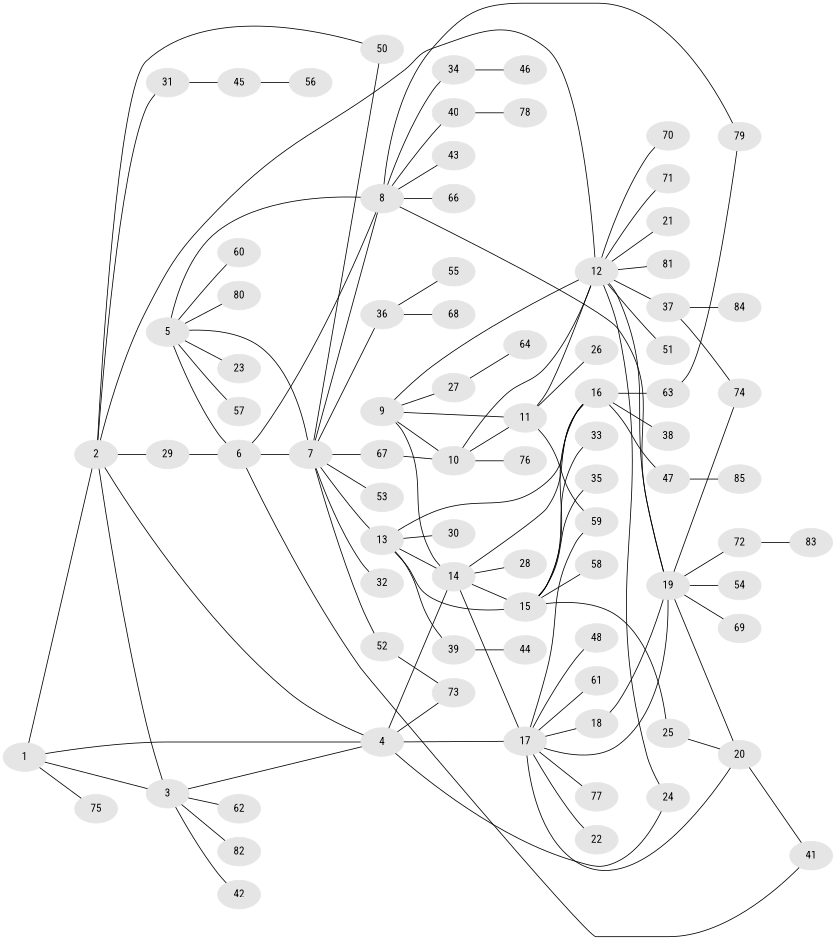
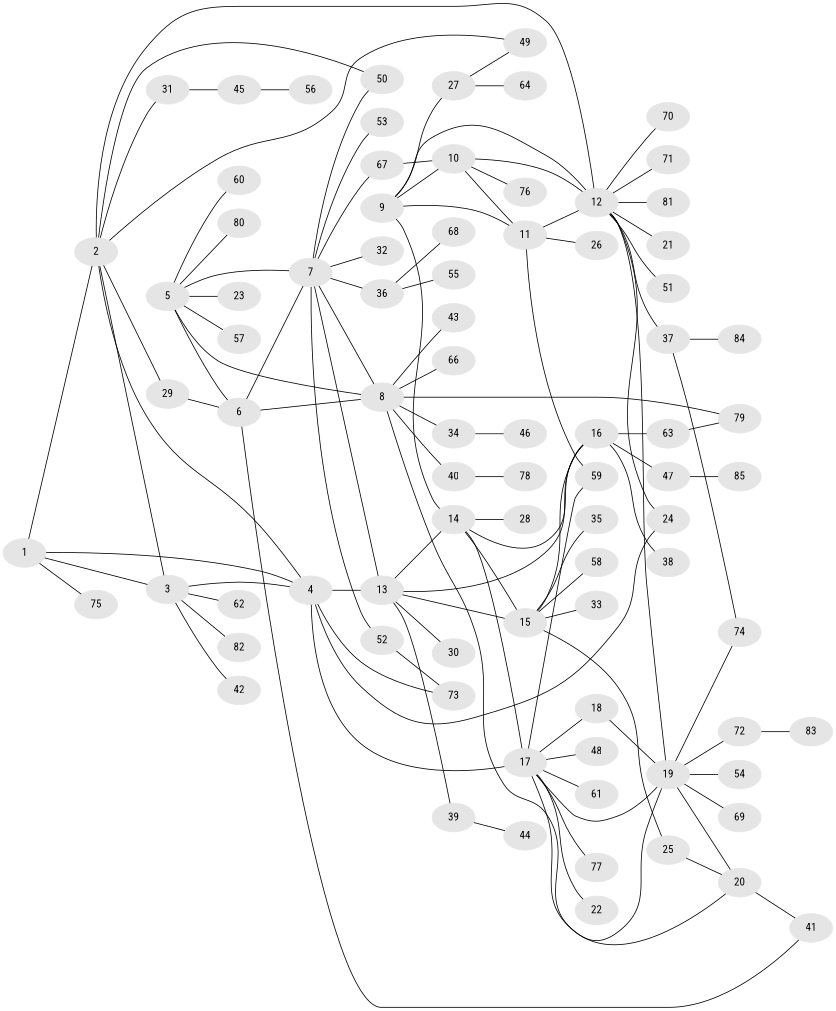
node "49": added
edge "14" -- "4": now "13" -- "4"
